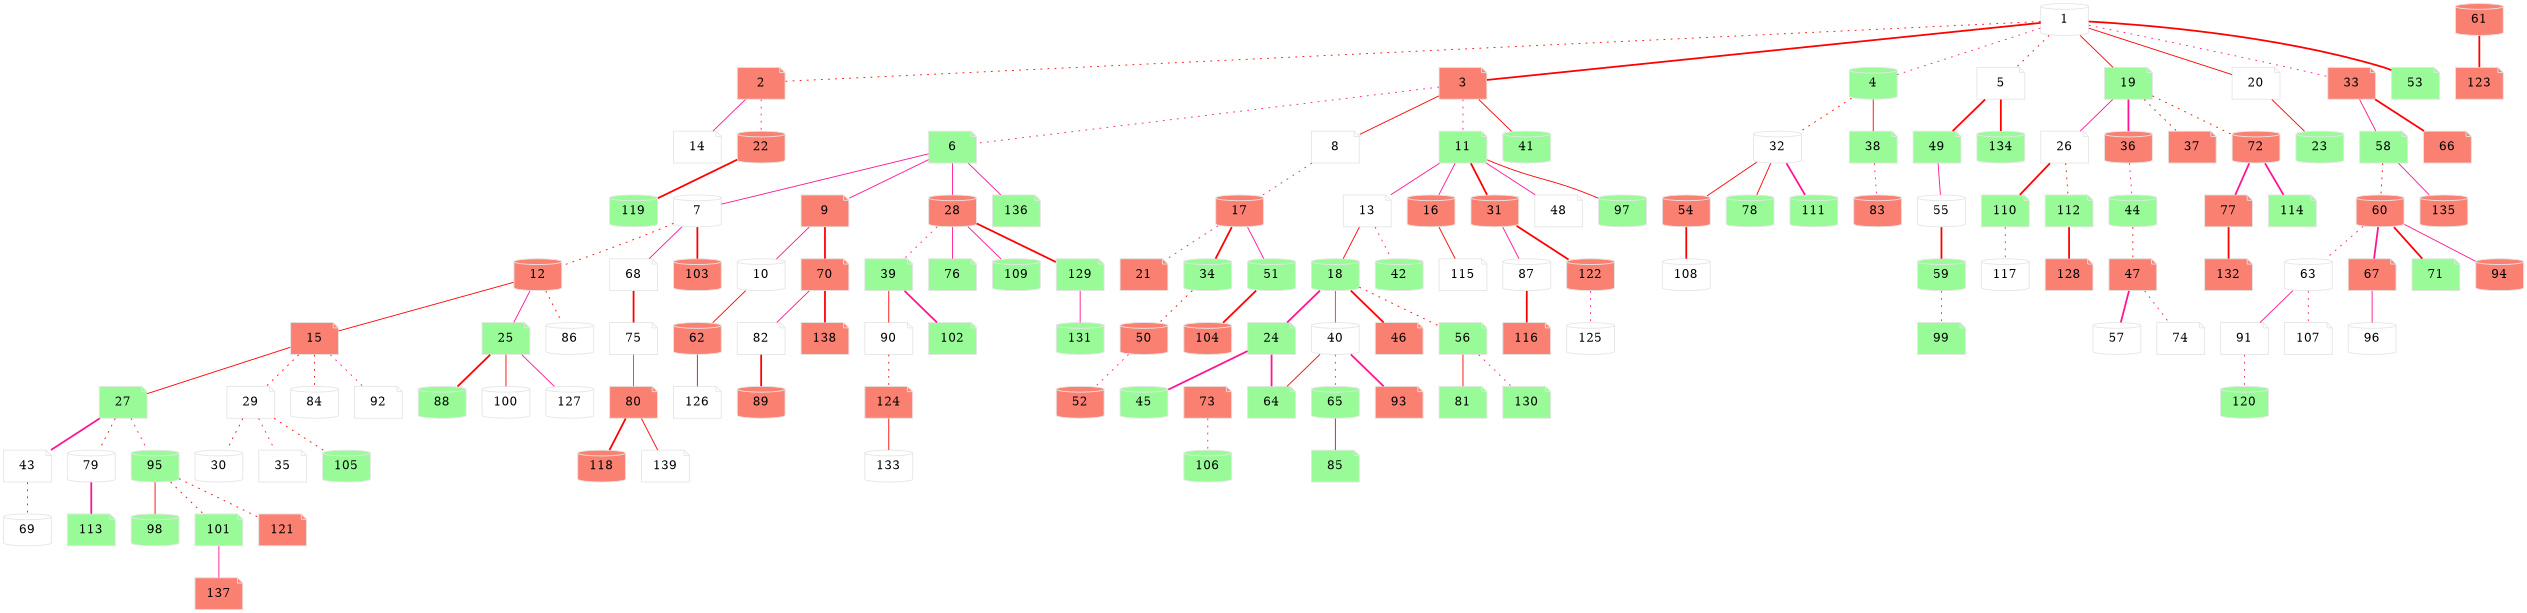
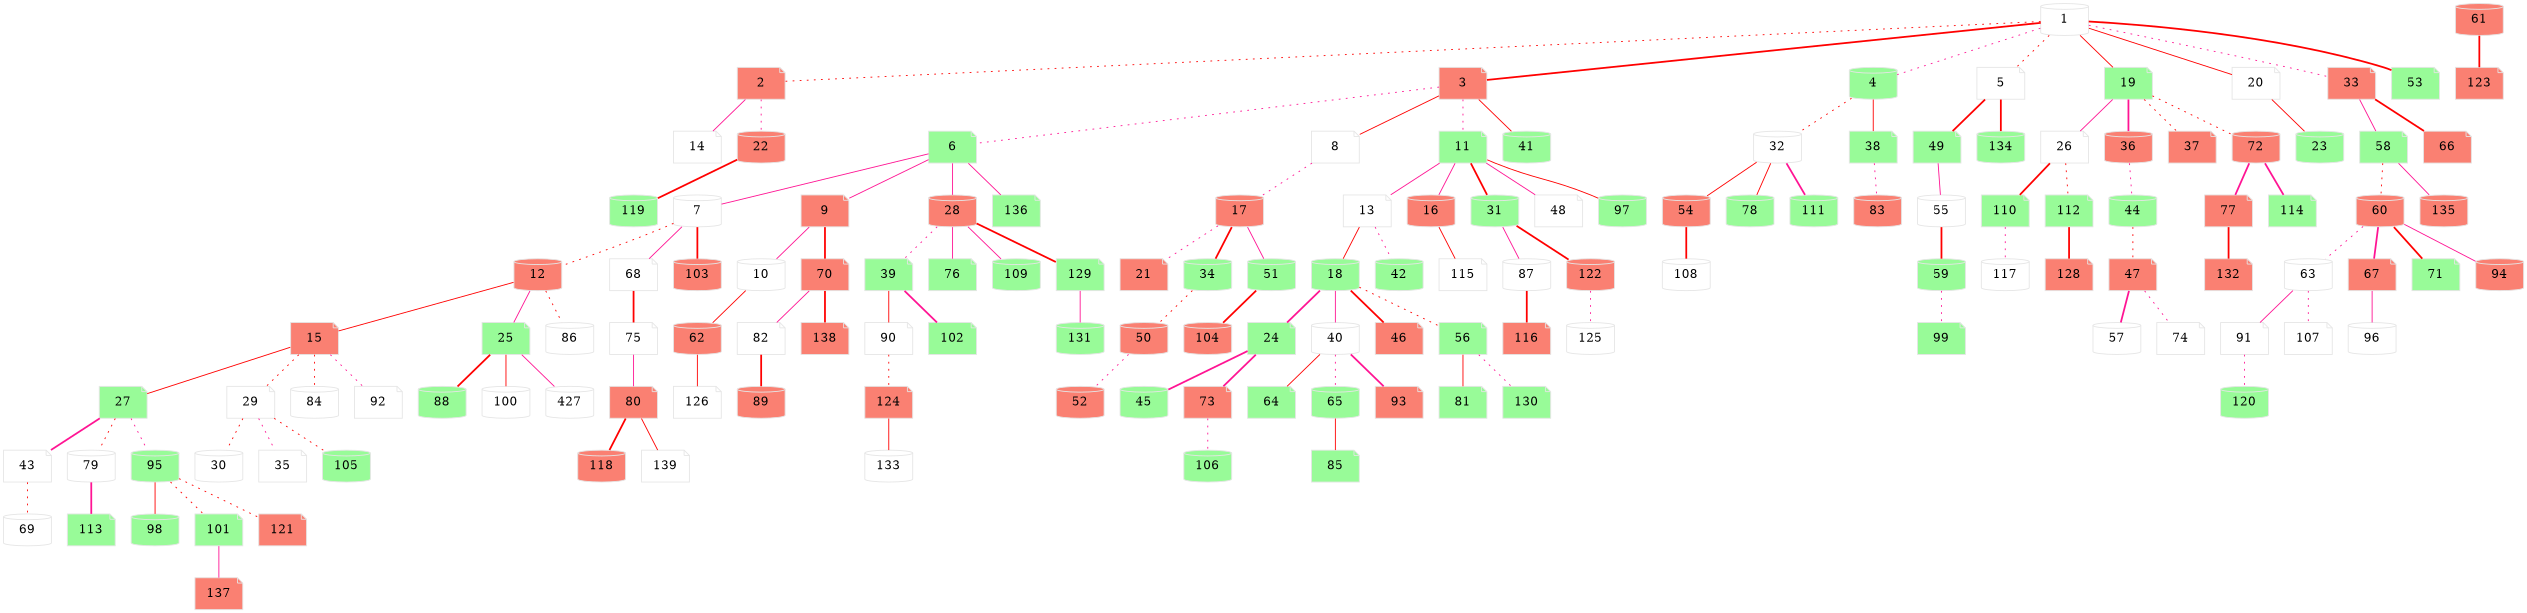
node "31": fillcolor salmon -> palegreen
edge "24" -- "64": now "24" -- "73"
node "127": label "127" -> "427"
